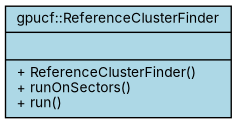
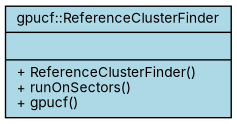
node "gpucf::ReferenceClusterFinder": text "+ run()" -> "+ gpucf()"
